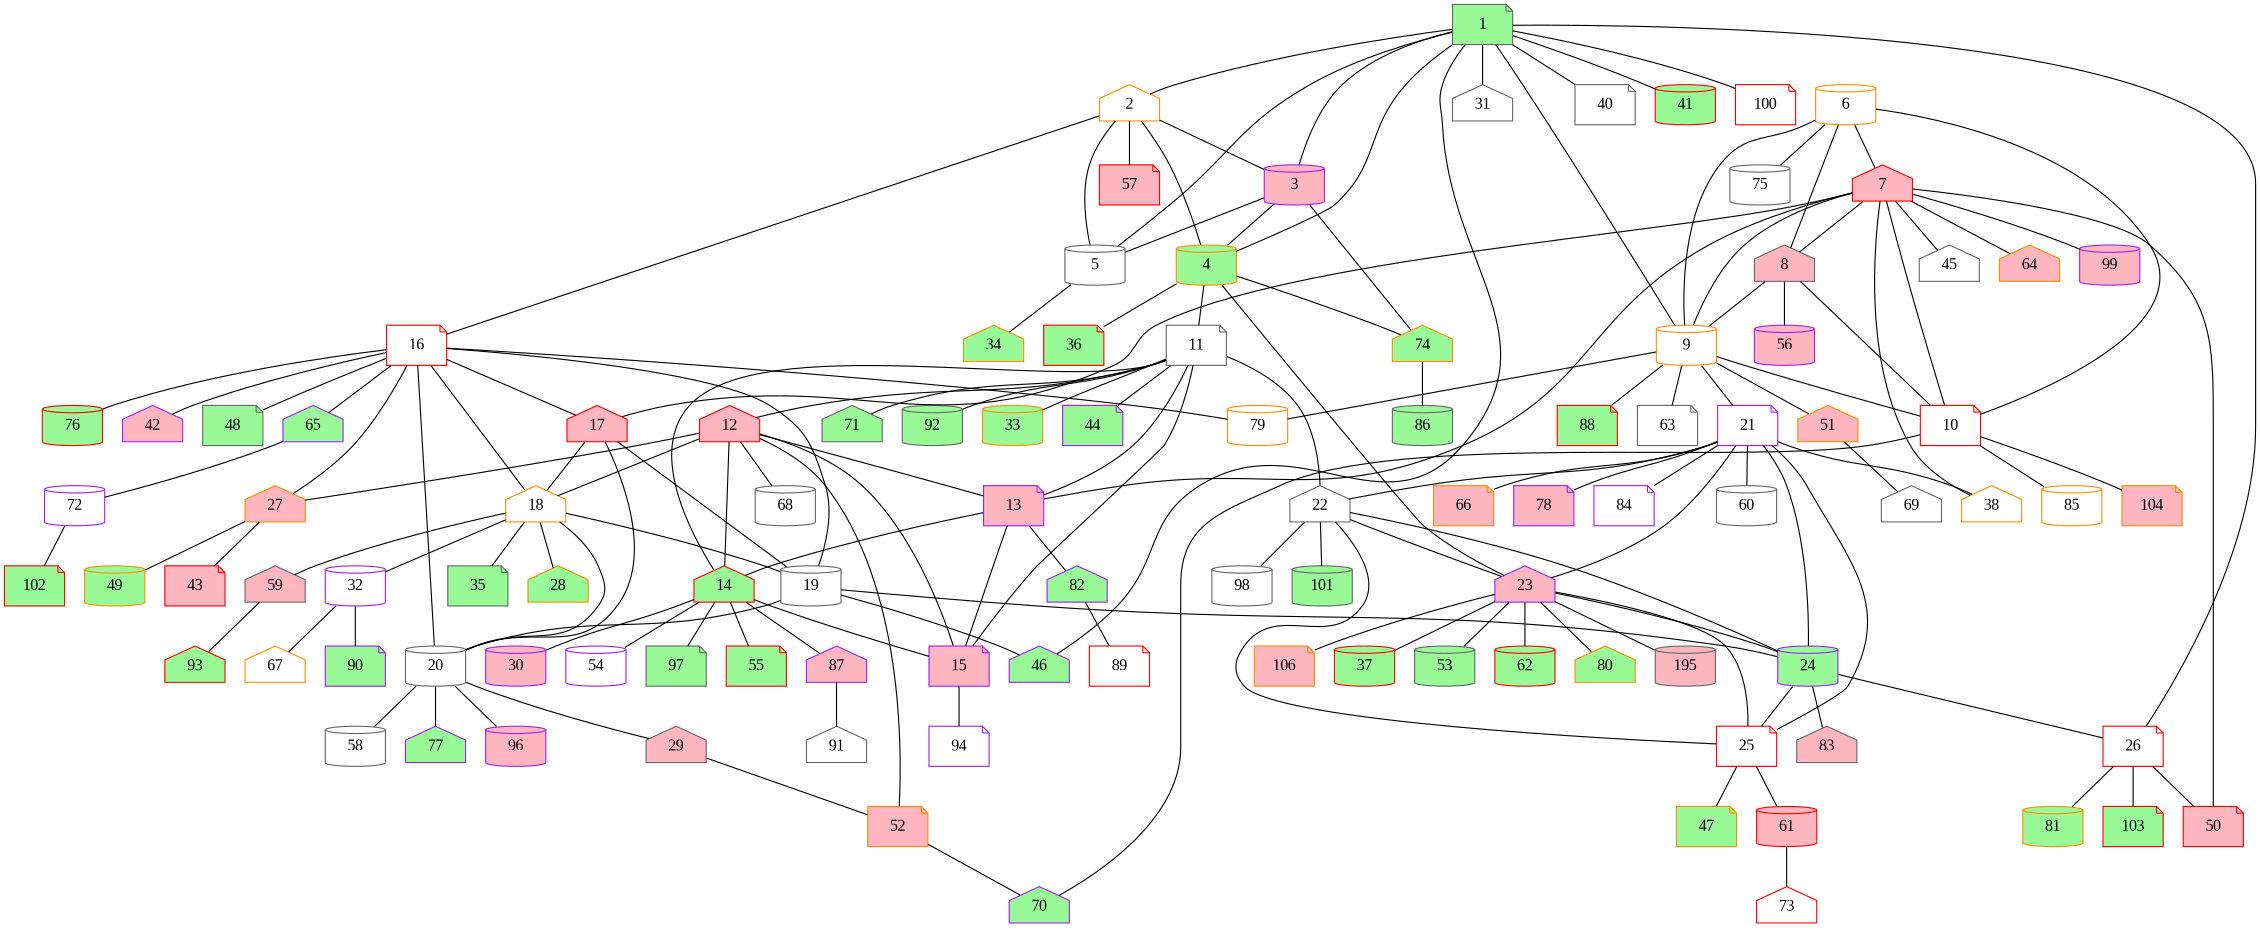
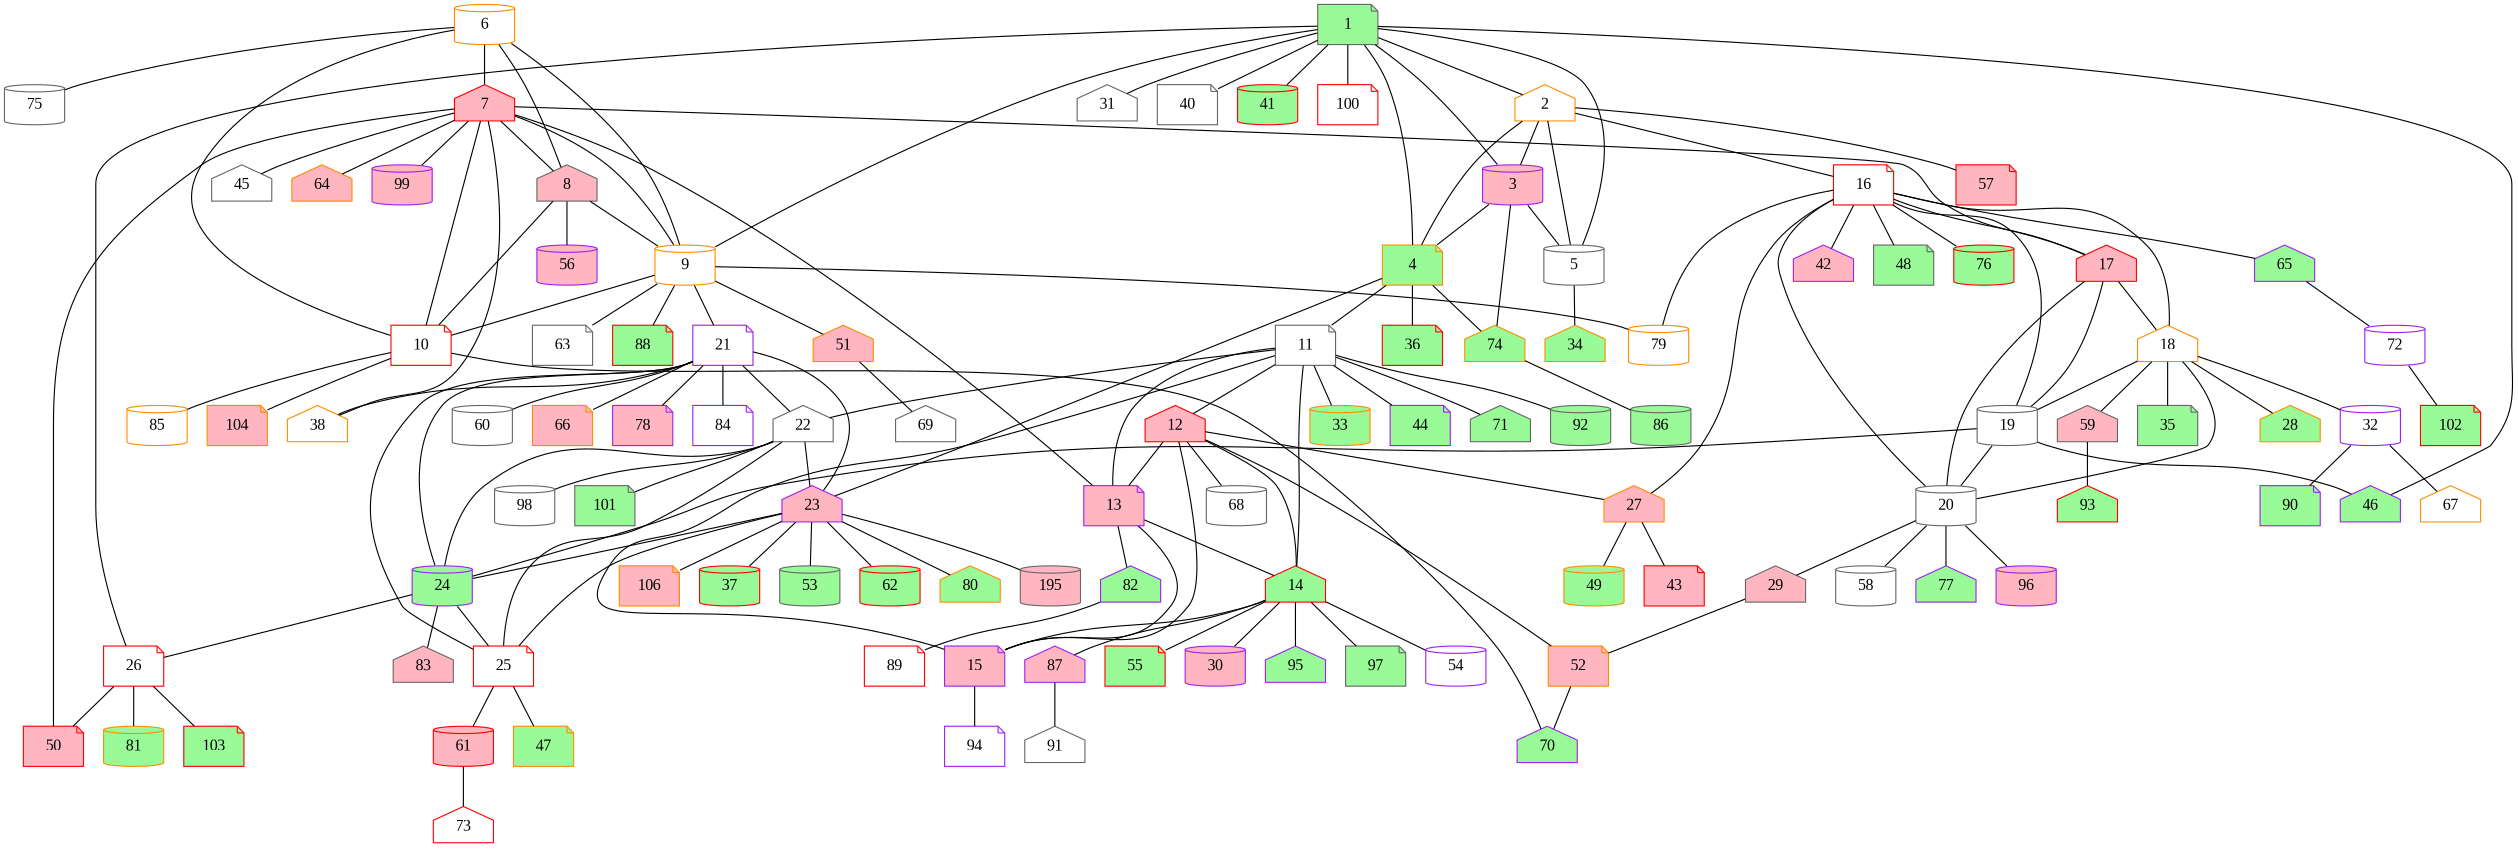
node "4": shape cylinder -> note
edge "12" -- "18": removed
node "101": shape cylinder -> note
node "95": added
